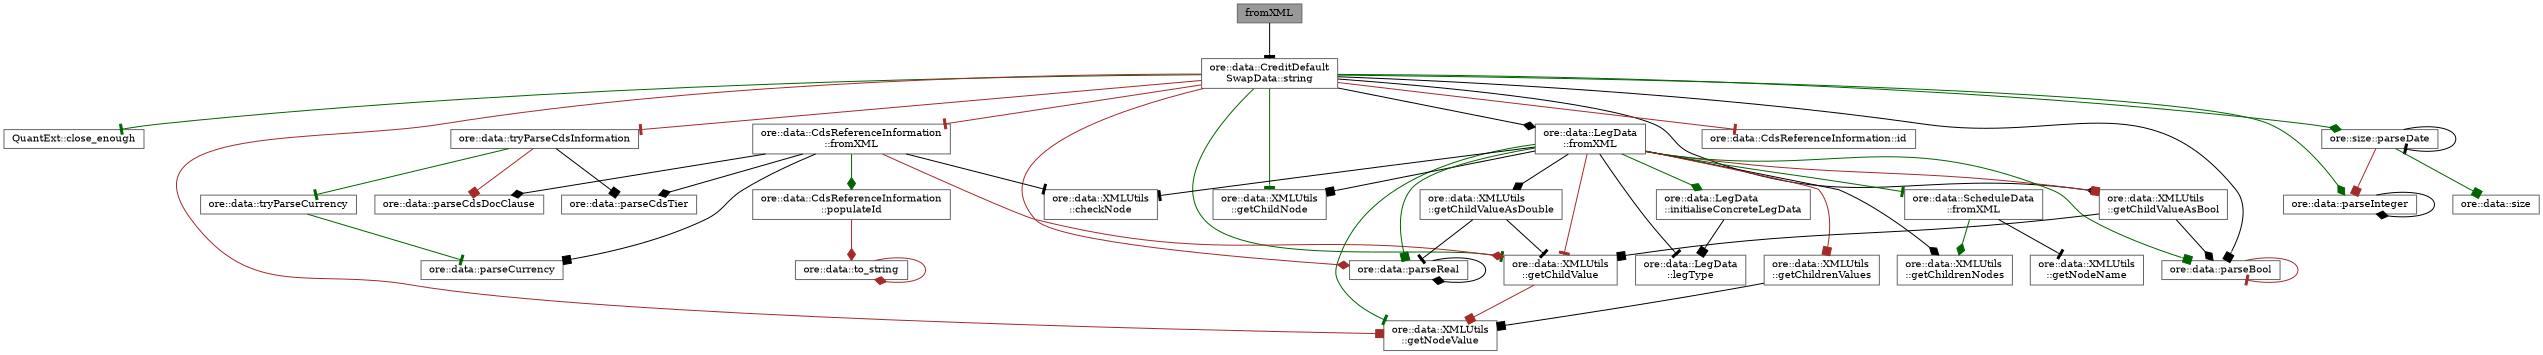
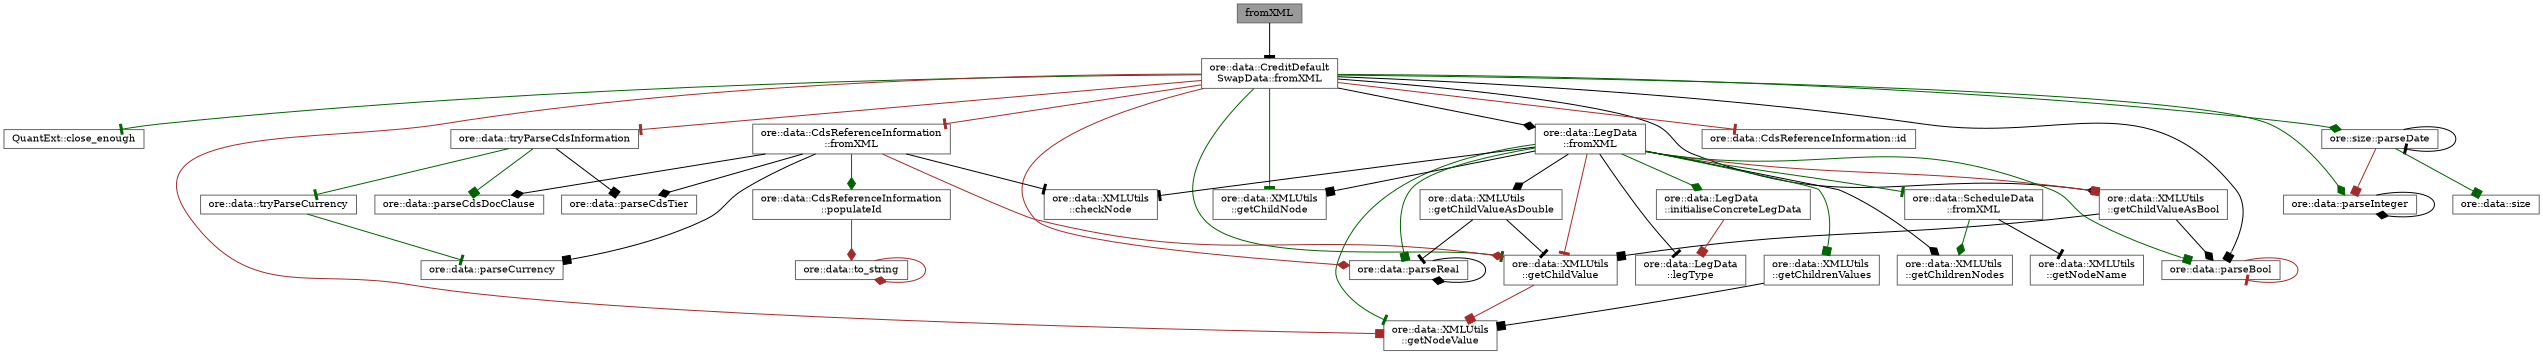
node "ore::data::CreditDefault SwapData::string": label "ore::data::CreditDefault SwapData::string" -> "ore::data::CreditDefault SwapData::fromXML"
edge "ore::data::tryParseCdsInformation" -> "ore::data::parseCdsDocClause": color brown -> darkgreen
edge "ore::data::LegData ::fromXML" -> "ore::data::XMLUtils ::getChildrenValues": color brown -> darkgreen
edge "ore::data::LegData ::initialiseConcreteLegData" -> "ore::data::LegData ::legType": color black -> brown
